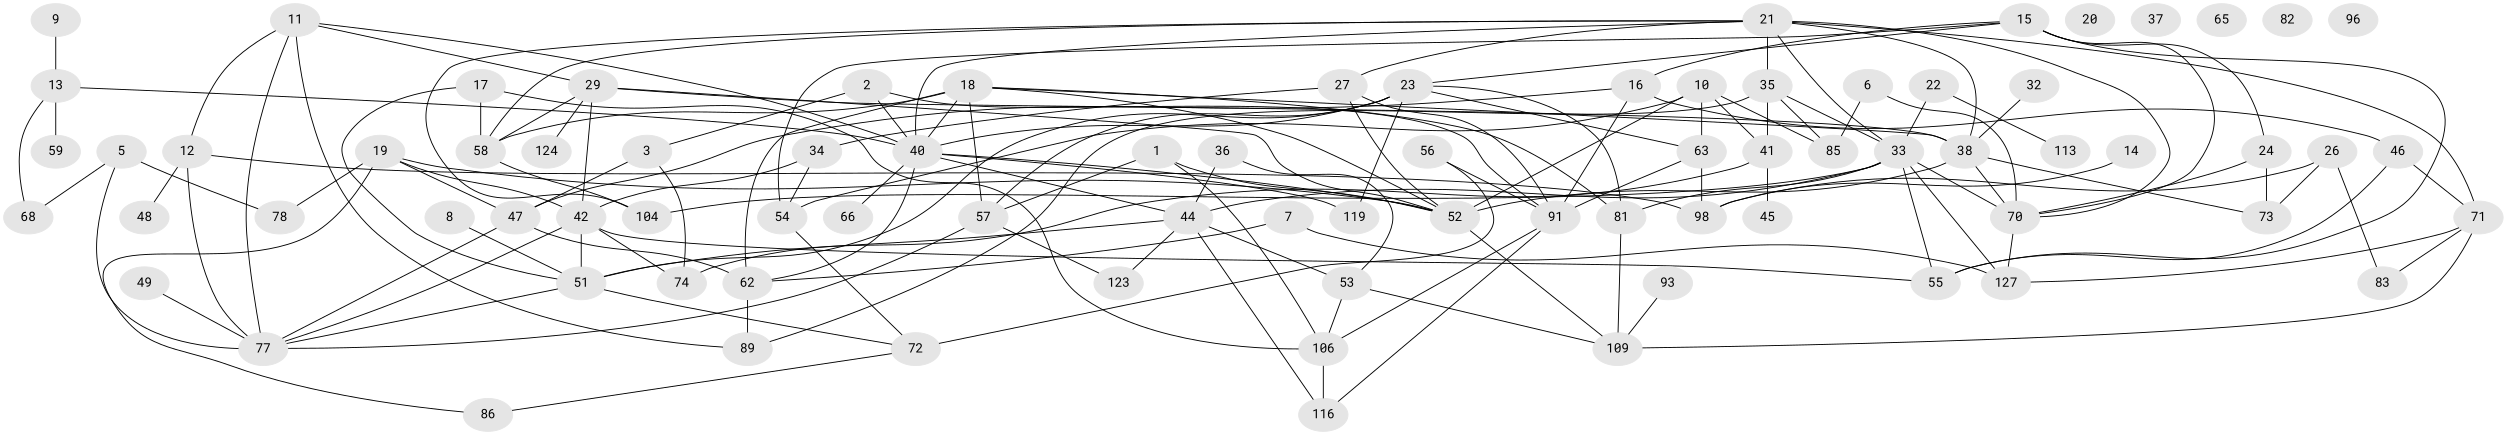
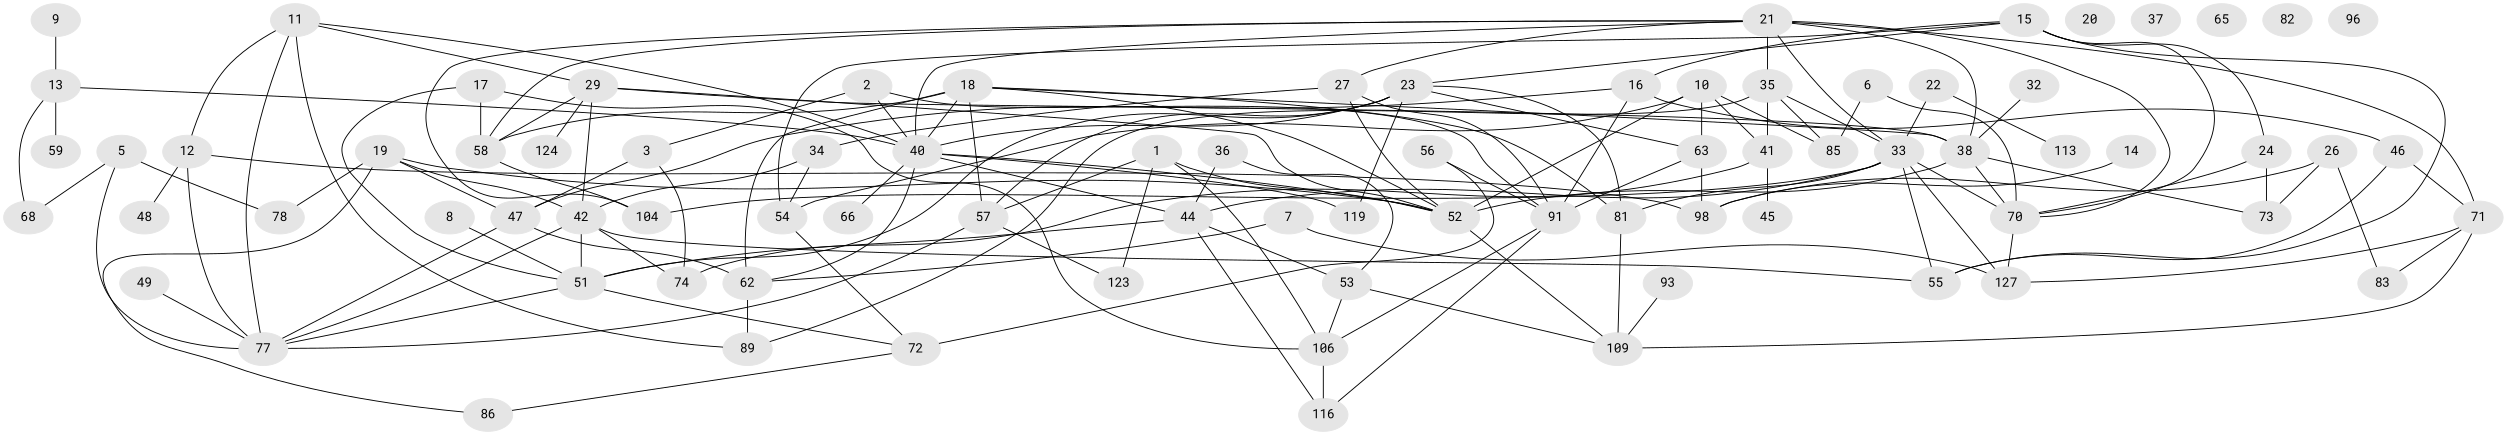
edge "44" -- "123": now "1" -- "123"
